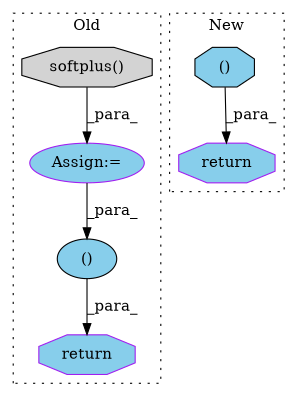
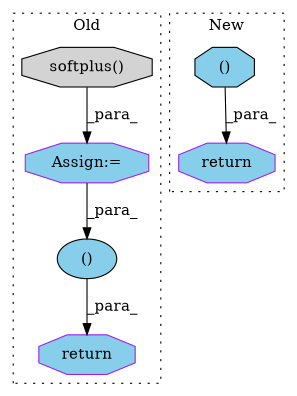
node "Assign:=": shape ellipse -> octagon
